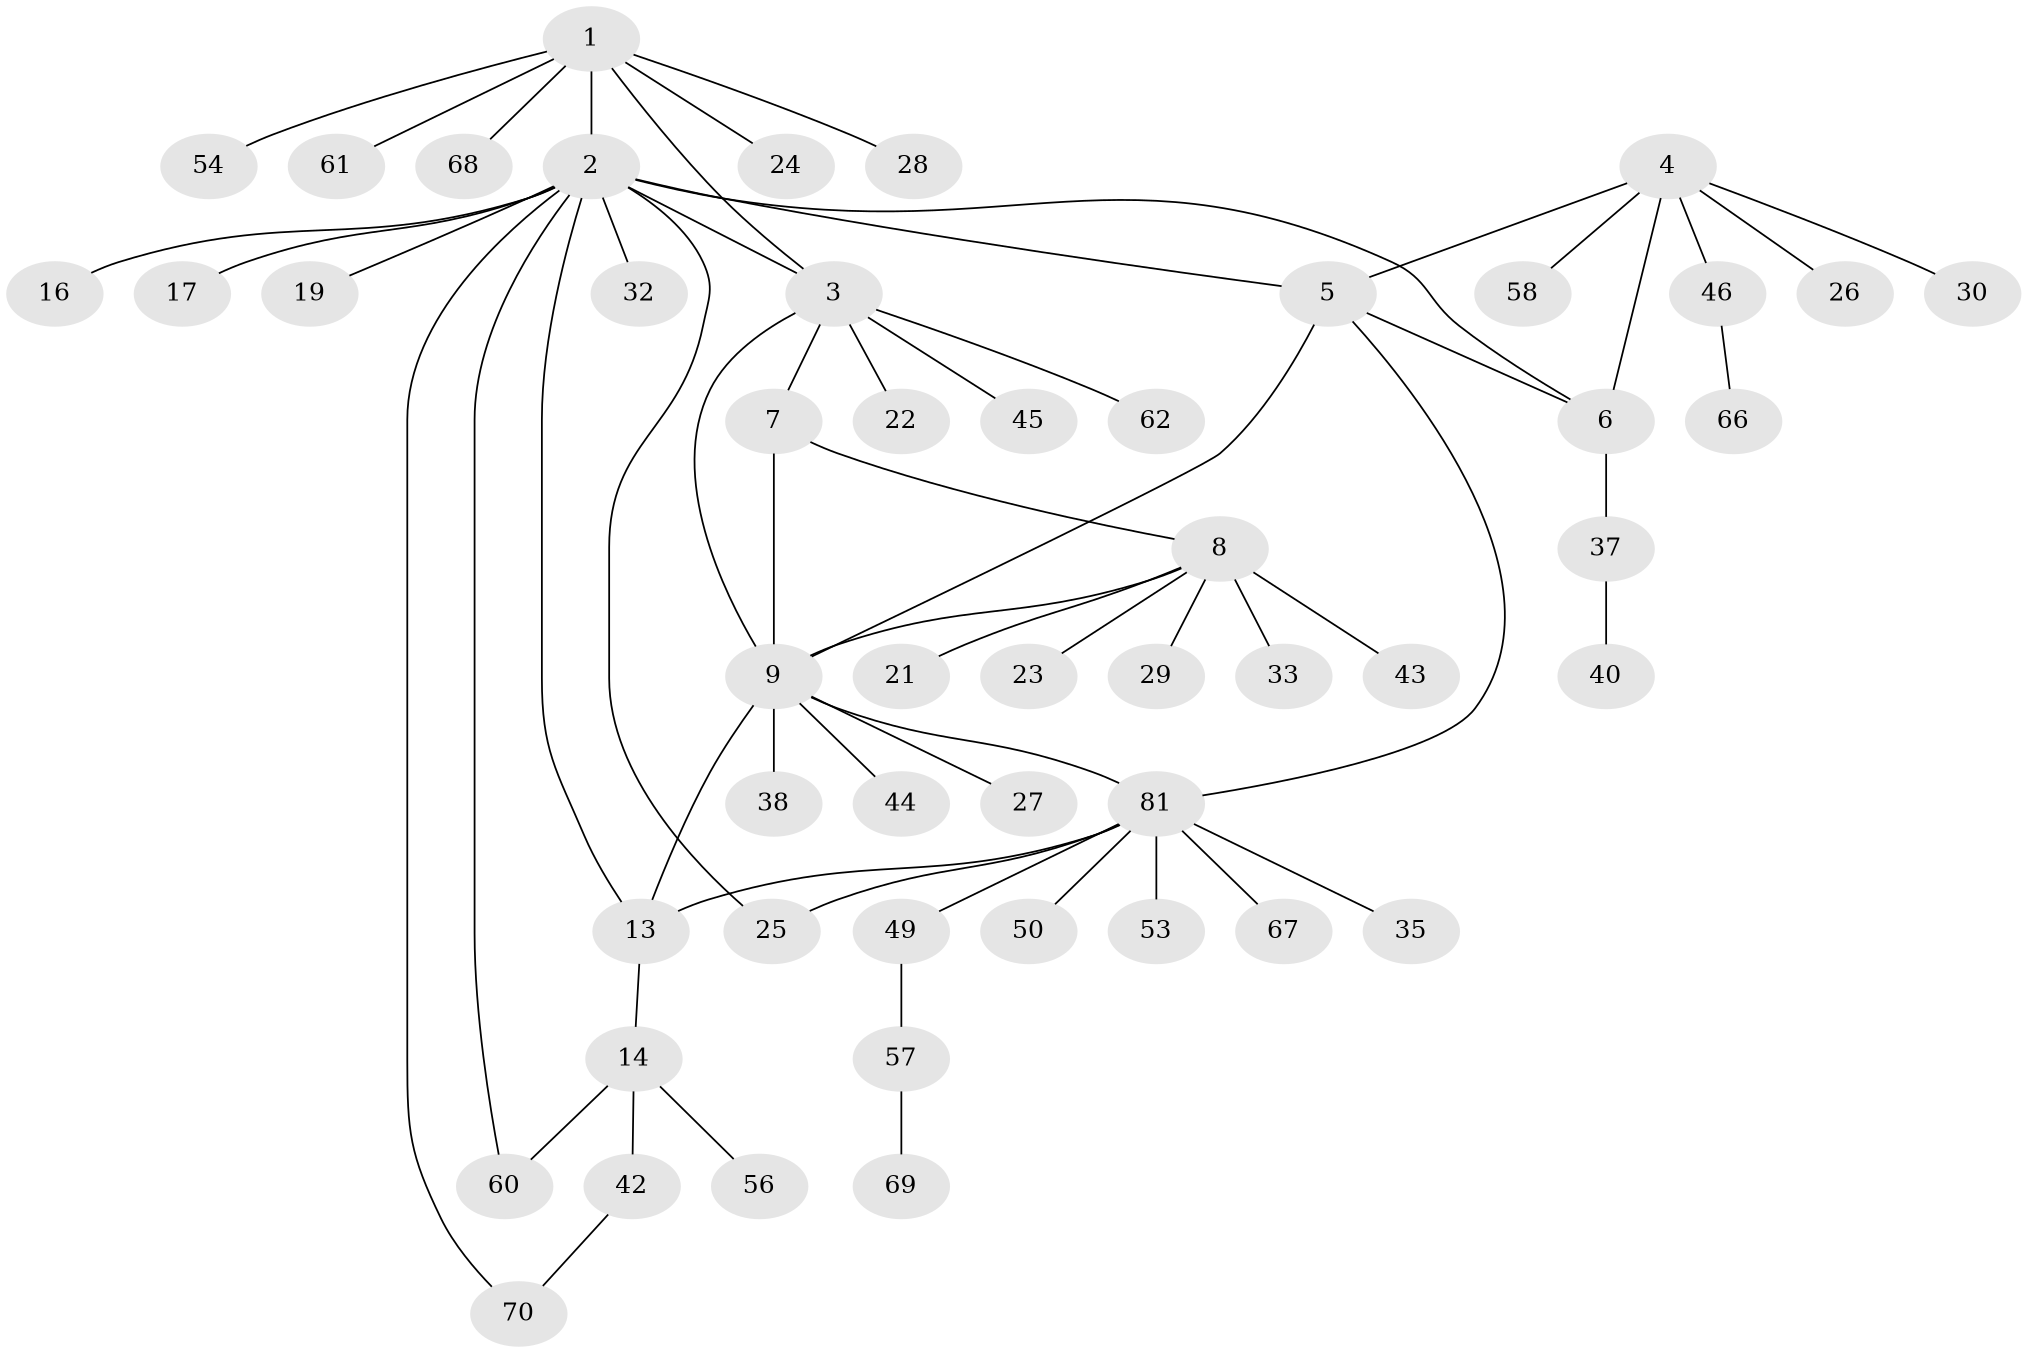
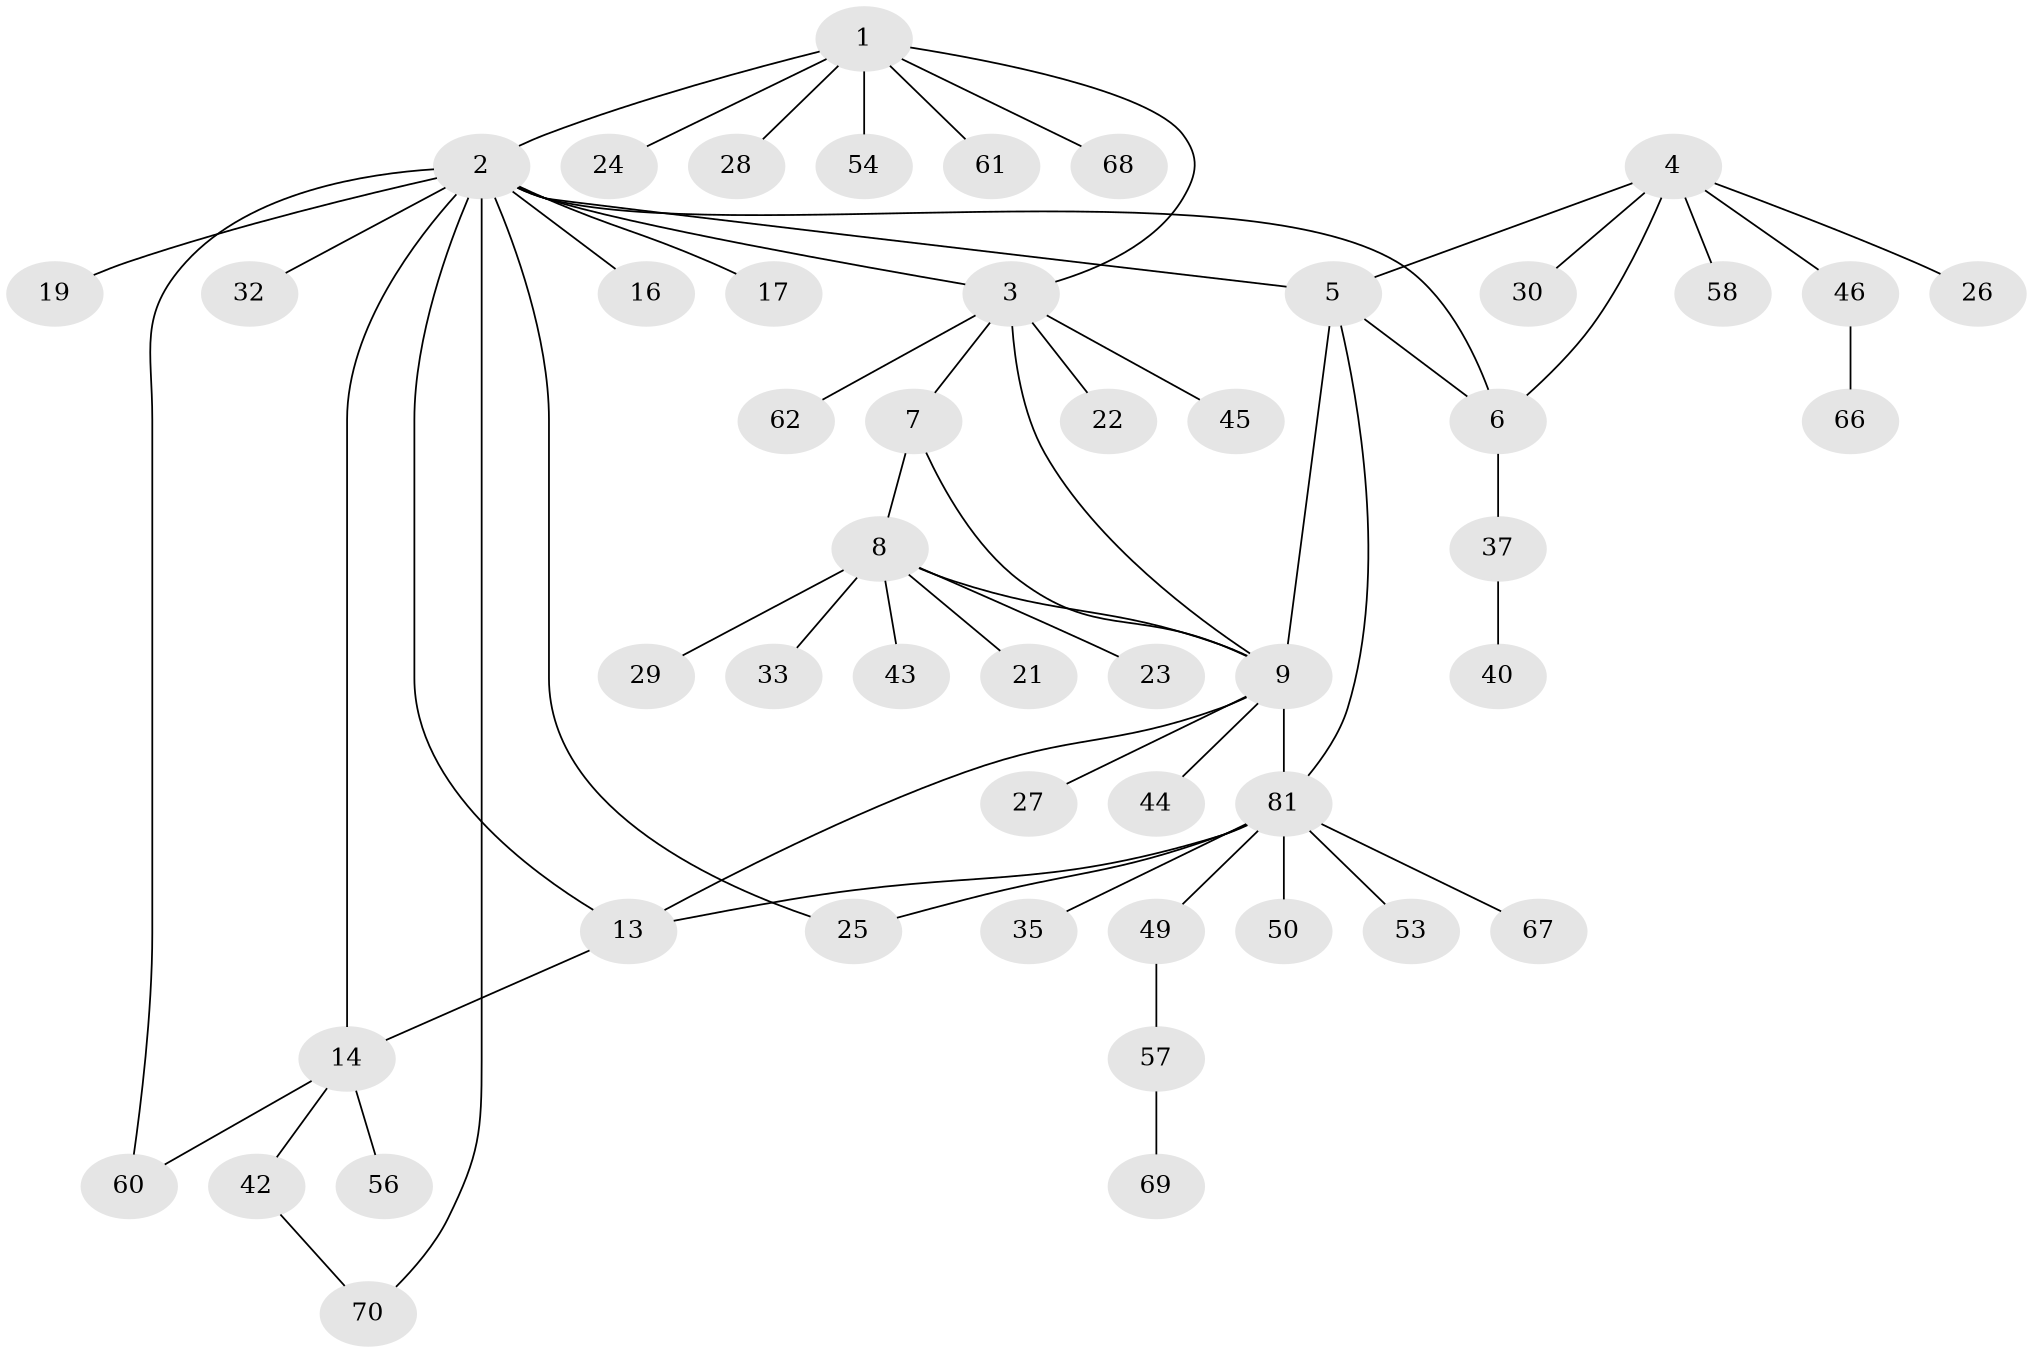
edge "2" -- "14": added
node "38": removed
